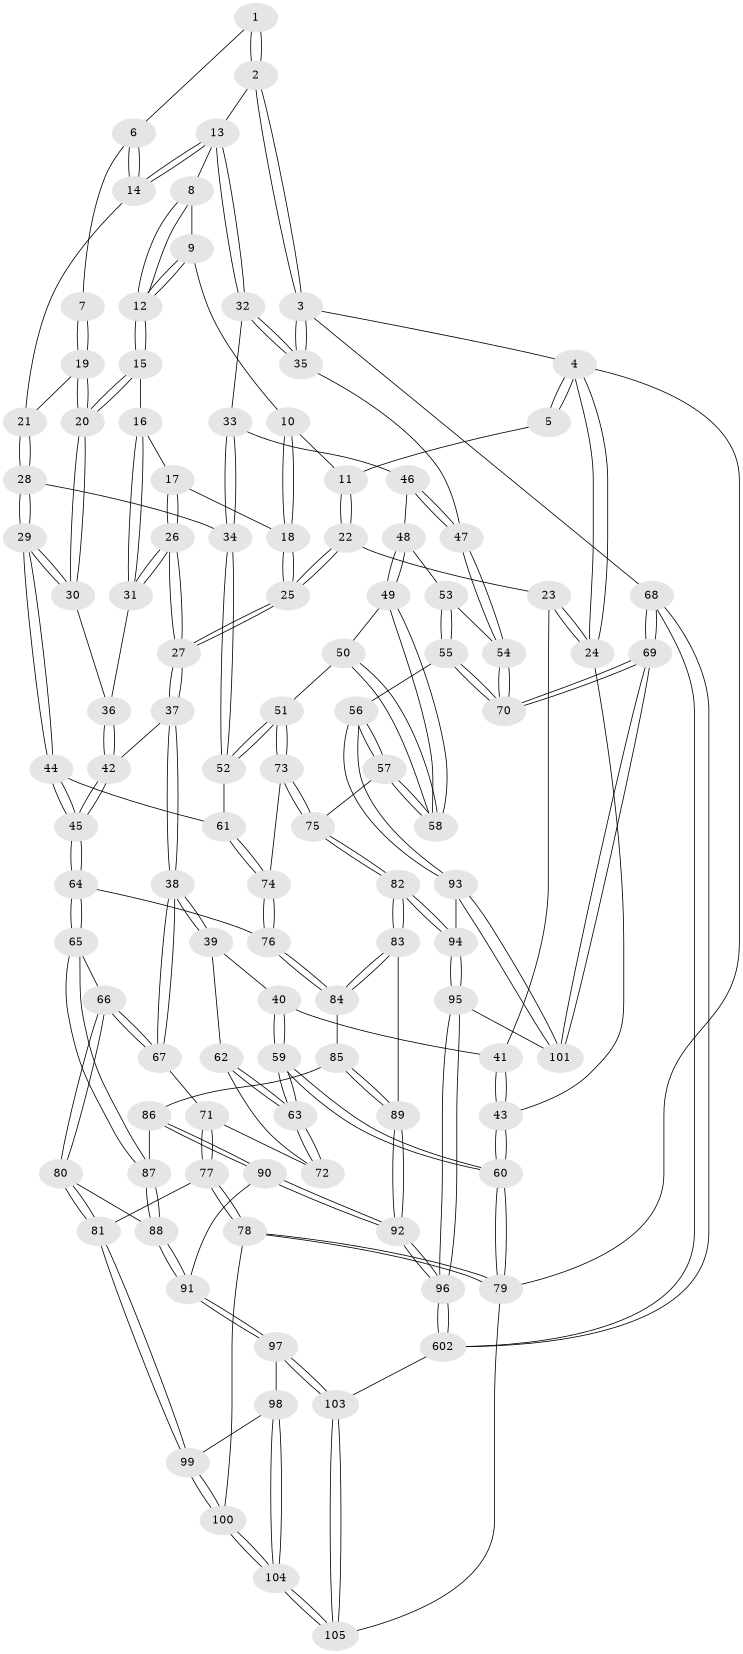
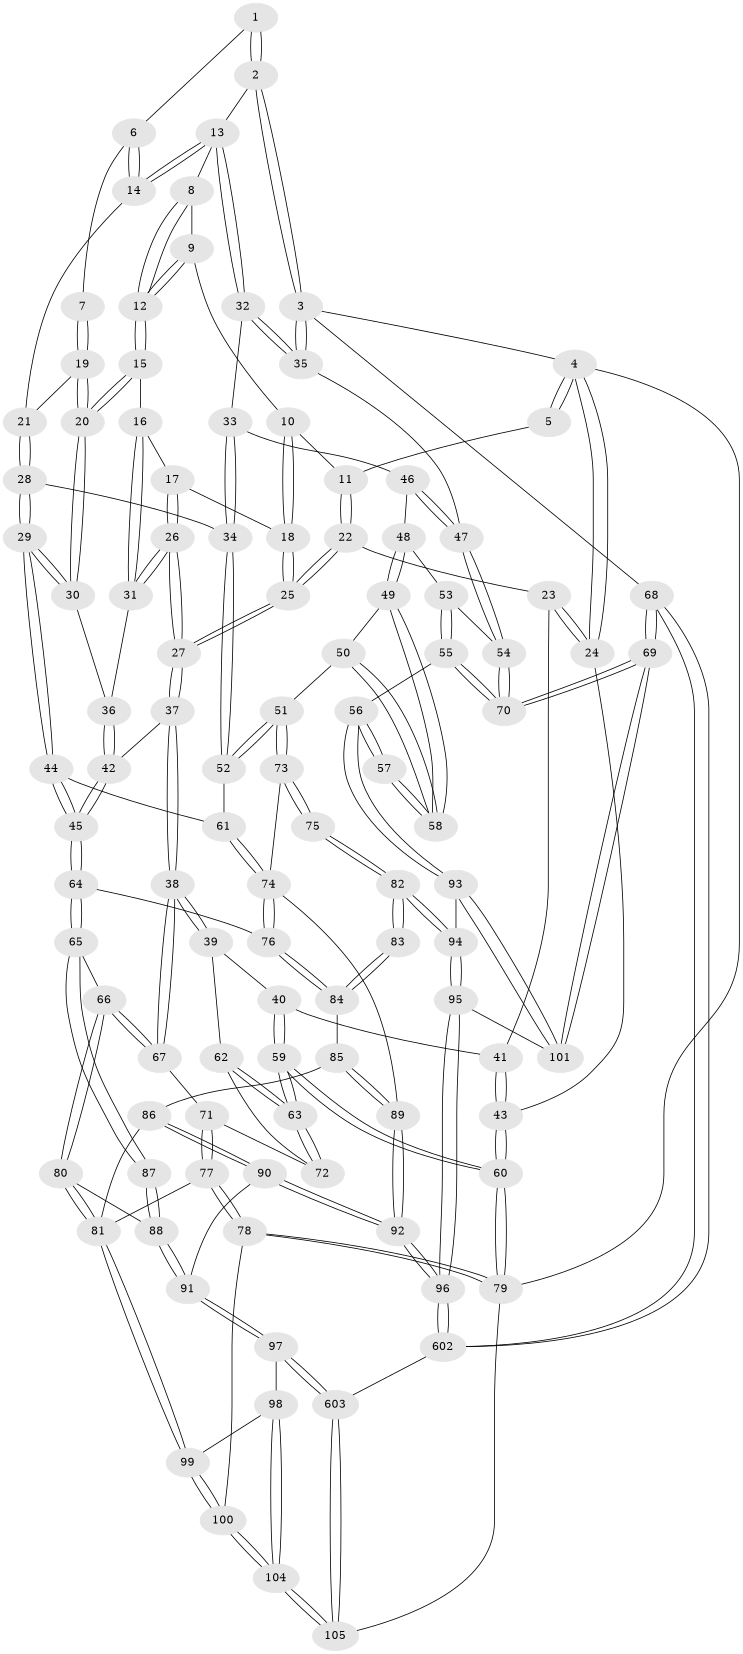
edge "57" -- "75": removed
edge "83" -- "89": now "74" -- "89"
edge "86" -- "87": now "86" -- "81"
node "103": label "103" -> "603"
